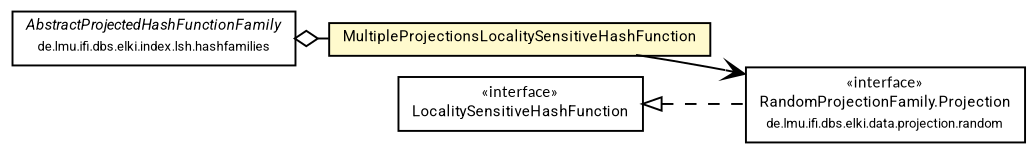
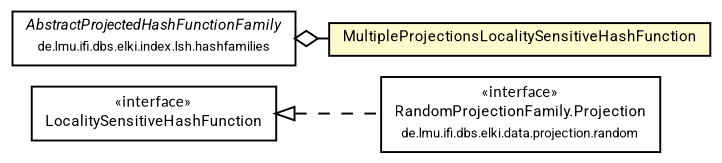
edge "MultipleProjectionsLocalitySensitiveHashFunction" -> "RandomProjectionFamily.Projection": removed
